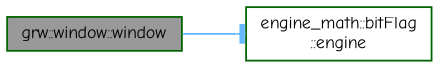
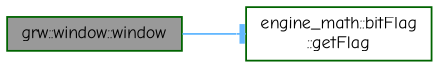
node "engine_math::bitFlag ::engine": label "engine_math::bitFlag ::engine" -> "engine_math::bitFlag ::getFlag"
